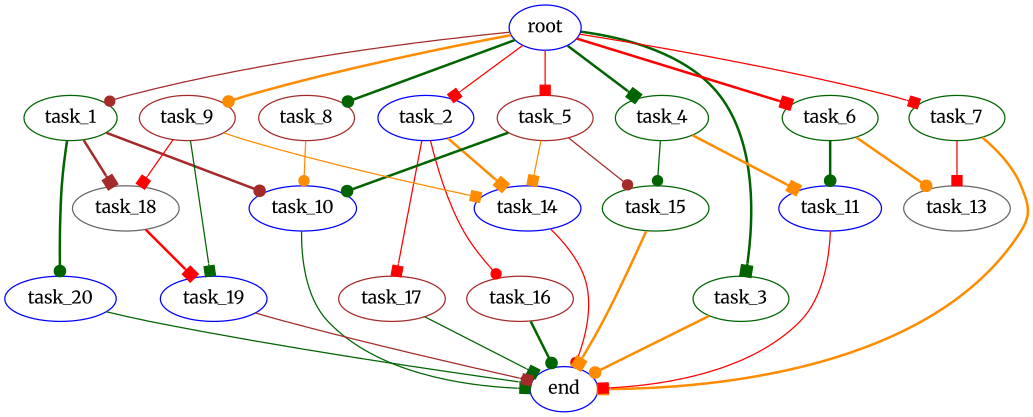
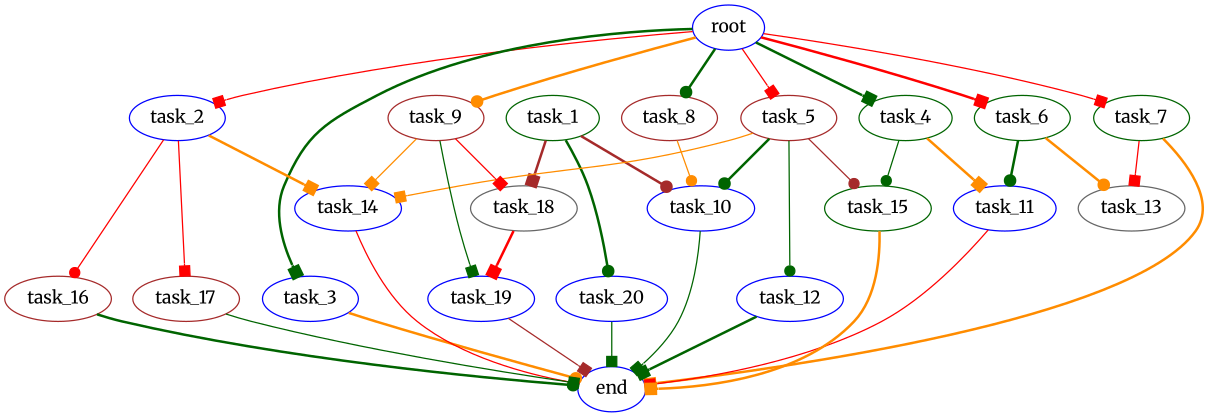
edge "root" -> "task_1": removed
node "task_3": color darkgreen -> blue
node "task_12": added
